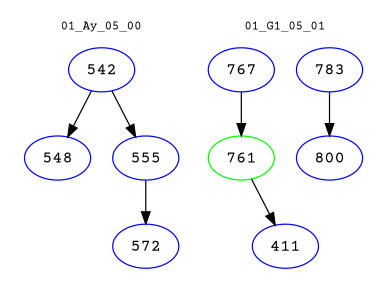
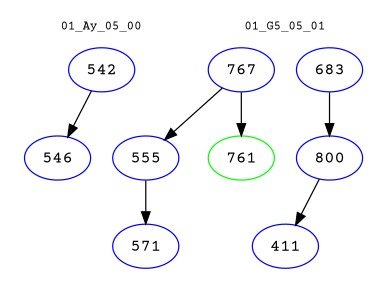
cluster "01_G1_05_01": label "01_G1_05_01" -> "01_G5_05_01"
node "783": label "783" -> "683"
edge "542" -> "555": now "767" -> "555"
node "548": label "548" -> "546"
edge "761" -> "411": now "800" -> "411"
node "572": label "572" -> "571"
